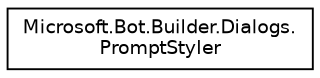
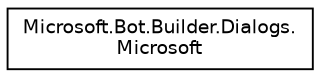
node "Microsoft.Bot.Builder.Dialogs. PromptStyler": label "Microsoft.Bot.Builder.Dialogs. PromptStyler" -> "Microsoft.Bot.Builder.Dialogs. Microsoft"
